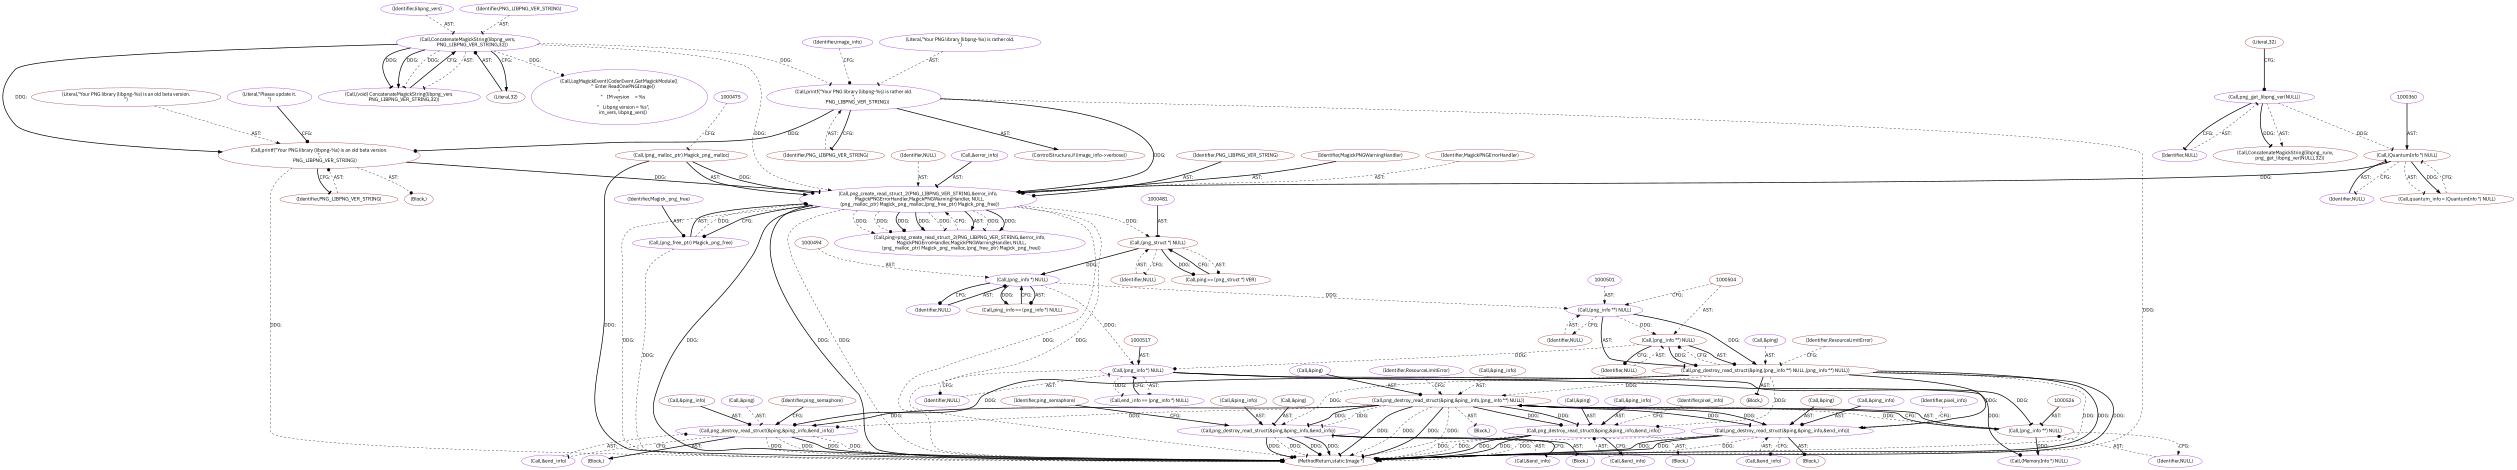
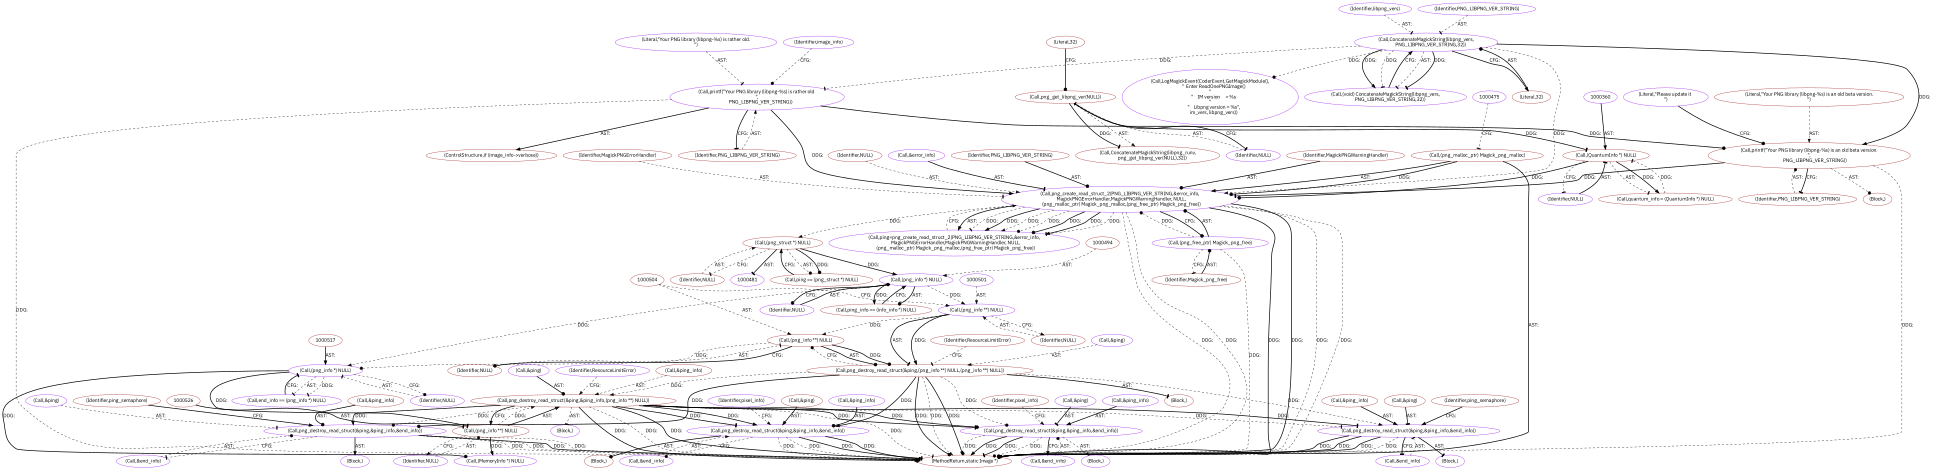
node "(Call,png_get_libpng_ver(NULL))": color purple -> brown
edge "(Call,png_get_libpng_ver(NULL))" -> "(Call,(QuantumInfo *) NULL)": style dashed -> bold
edge "(Call,quantum_info = (QuantumInfo *) NULL)" -> "(Call,(QuantumInfo *) NULL)": label "CFG: " -> "DDG: "
node "(Identifier,Magick_png_free)": color purple -> brown
edge "1000481" -> "(Call,(png_struct *) NULL)": reversed
edge "(Call,(png_free_ptr) Magick_png_free)" -> "(Identifier,Magick_png_free)": added, label "CFG:"
node "(Call,ping == (png_struct *) VER)": label "(Call,ping == (png_struct *) VER)" -> "(Call,ping == (png_struct *) NULL)"
node "(Call,ping_info == (png_info *) NULL)": label "(Call,ping_info == (png_info *) NULL)" -> "(Call,ping_info == (info_info *) NULL)"
edge "(Call,(png_malloc_ptr) Magick_png_malloc)" -> "(MethodReturn,static Image *)": label "DDG: " -> "AST: "
